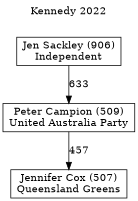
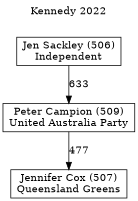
node "Jen Sackley (906) Independent": label "Jen Sackley (906) Independent" -> "Jen Sackley (506) Independent"
edge "Peter Campion (509) United Australia Party" -> "Jennifer Cox (507) Queensland Greens": label "457" -> "477"
